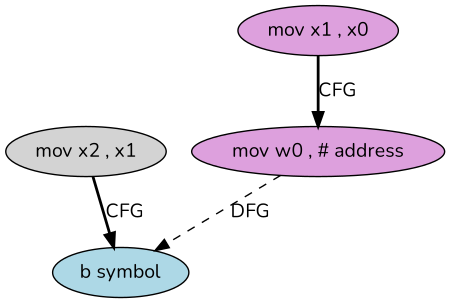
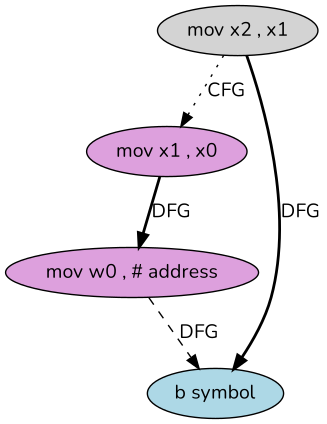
edge "mov x2 , x1" -> "mov x1 , x0": added, label "CFG"
edge "mov x1 , x0" -> "mov w0 , # address": label "CFG" -> "DFG"
edge "mov x2 , x1" -> "b symbol": label "CFG" -> "DFG"
